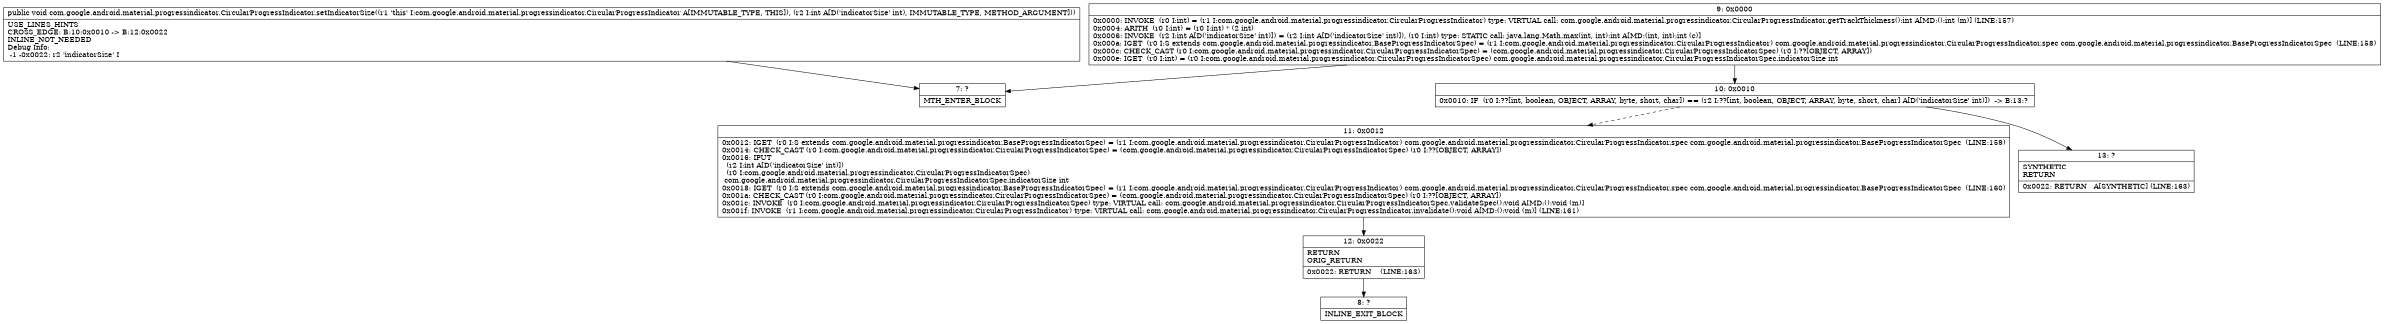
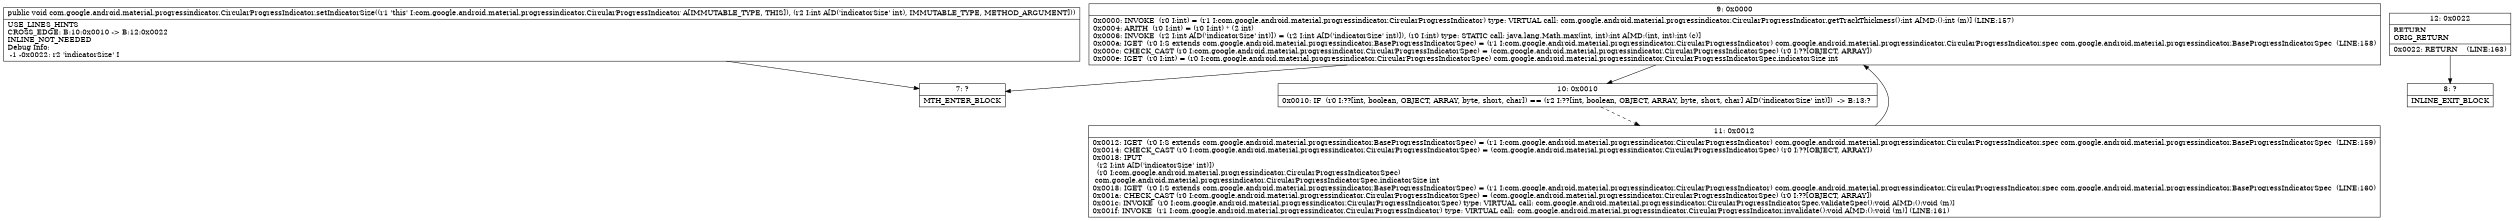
node "11: 0x0012": text "0x0016: IPUT" -> "0x0018: IPUT"
node "13: ?": removed
edge "11: 0x0012" -> "12: 0x0022": now "11: 0x0012" -> "9: 0x0000"
